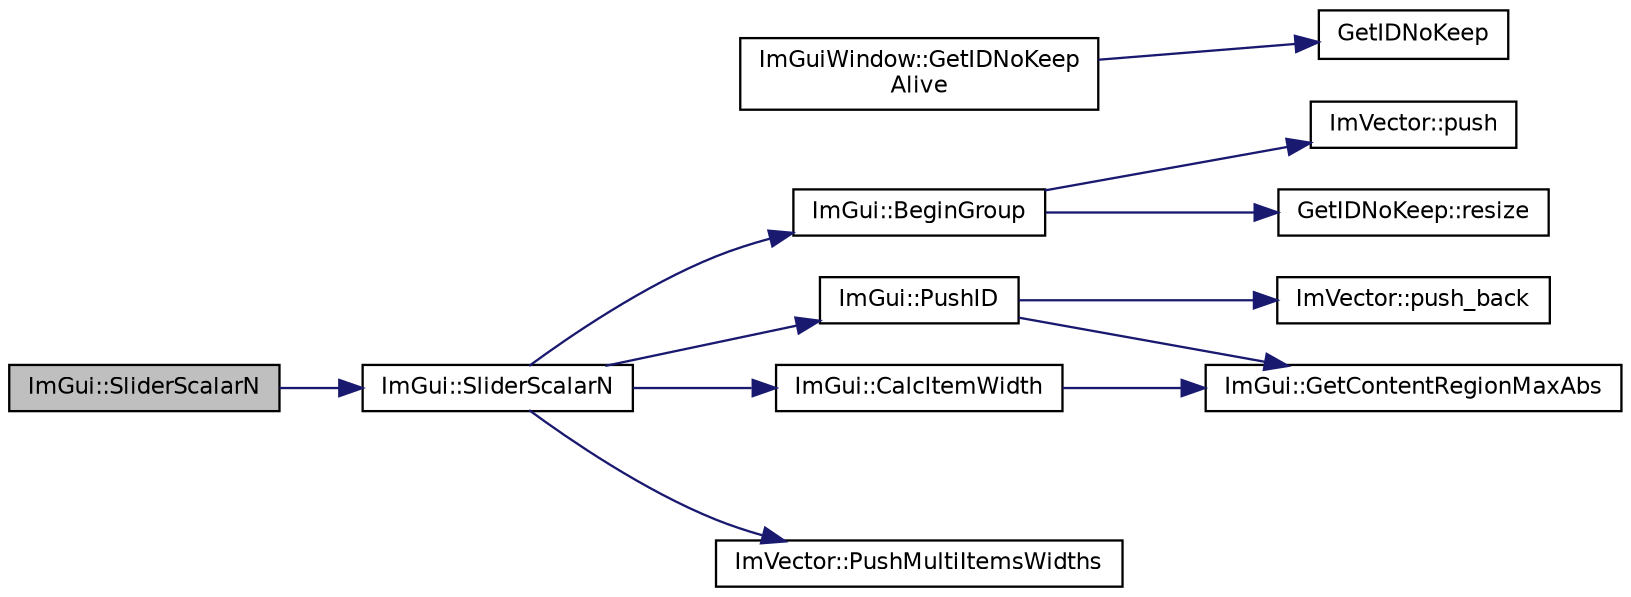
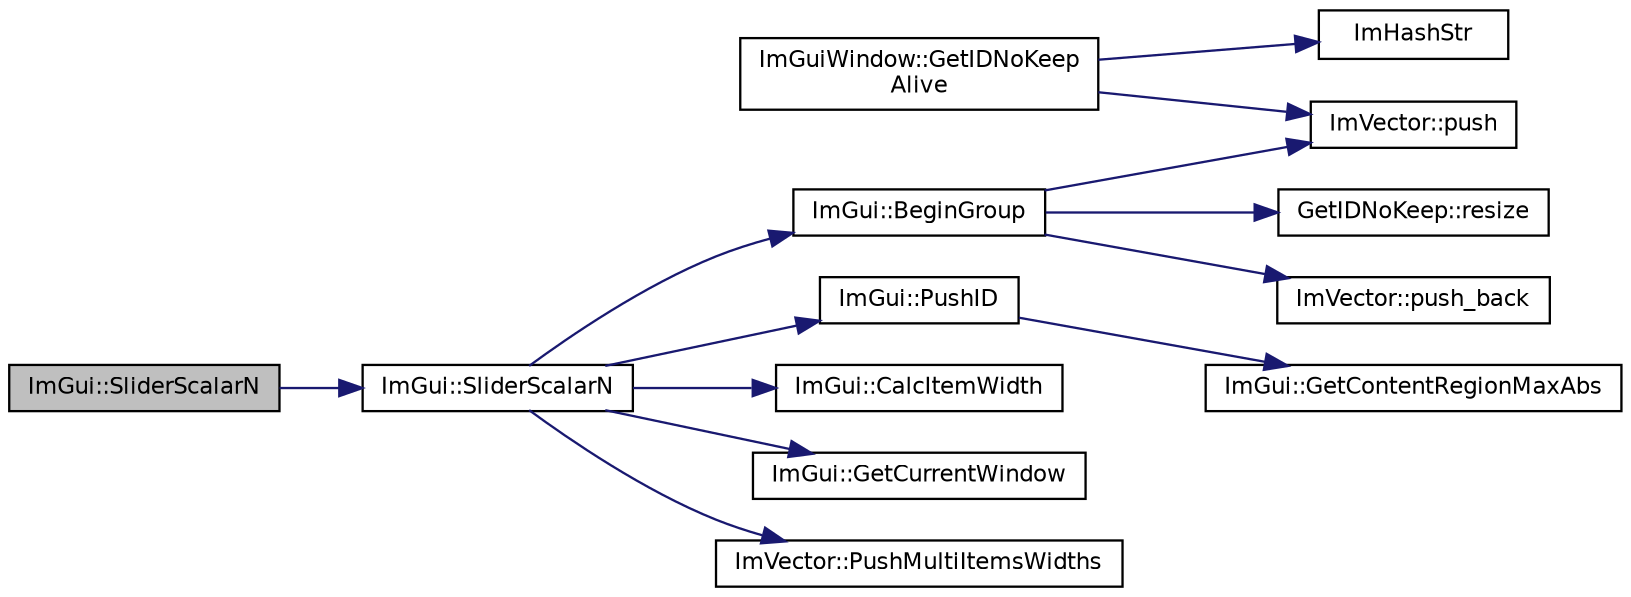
node "GetIDNoKeep": label "GetIDNoKeep" -> "ImHashStr"
edge "ImGuiWindow::GetIDNoKeep Alive" -> "ImVector::push": added
edge "ImGui::PushID" -> "ImVector::push_back": now "ImGui::BeginGroup" -> "ImVector::push_back"
edge "ImGui::CalcItemWidth" -> "ImGui::GetContentRegionMaxAbs": removed
node "ImGui::GetCurrentWindow": added
